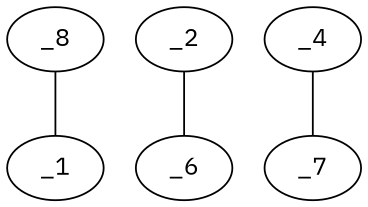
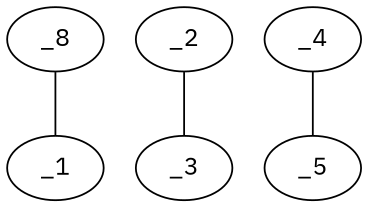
node "_6": label "_6" -> "_3"
node "_7": label "_7" -> "_5"
